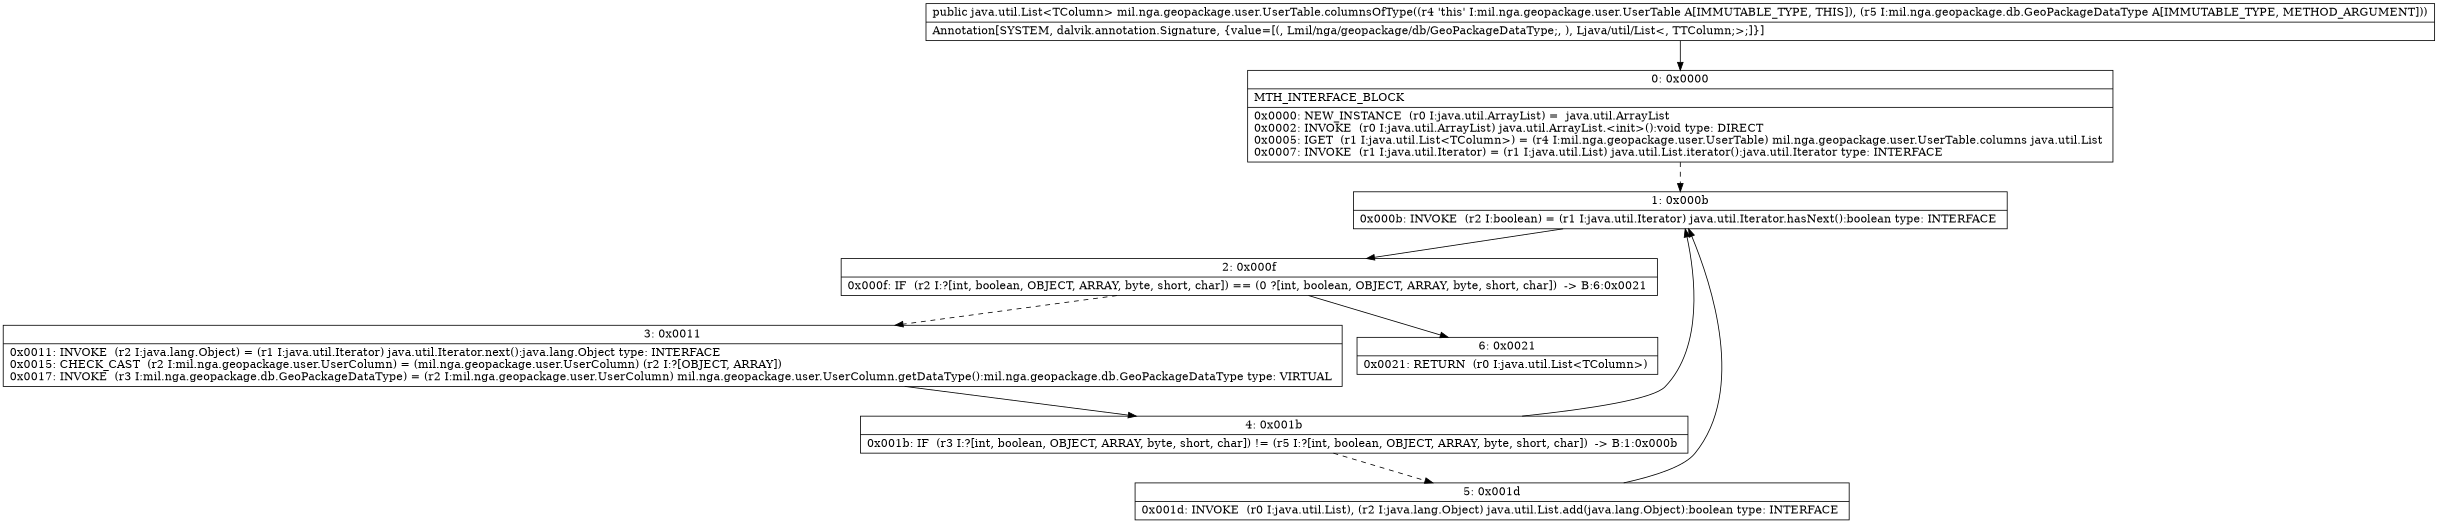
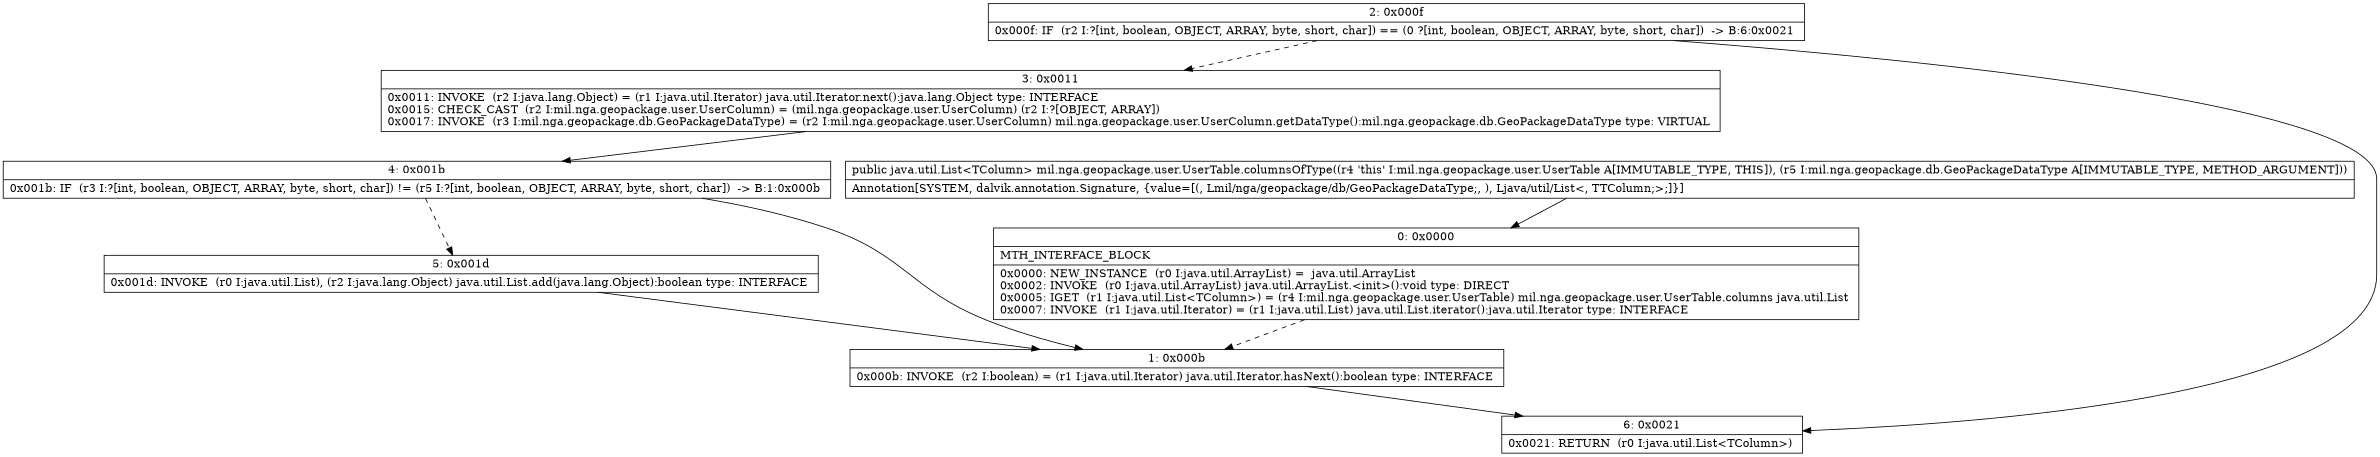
edge "1: 0x000b" -> "2: 0x000f": now "1: 0x000b" -> "6: 0x0021"
